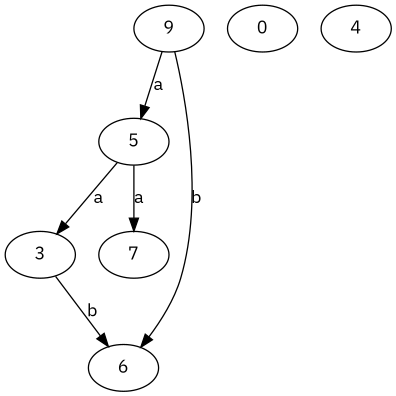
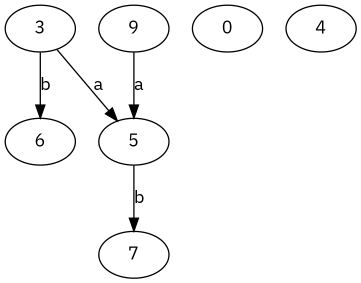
edge "5" -> "3": reversed
edge "5" -> "7": label "a" -> "b"
edge "9" -> "6": removed, label "b"
